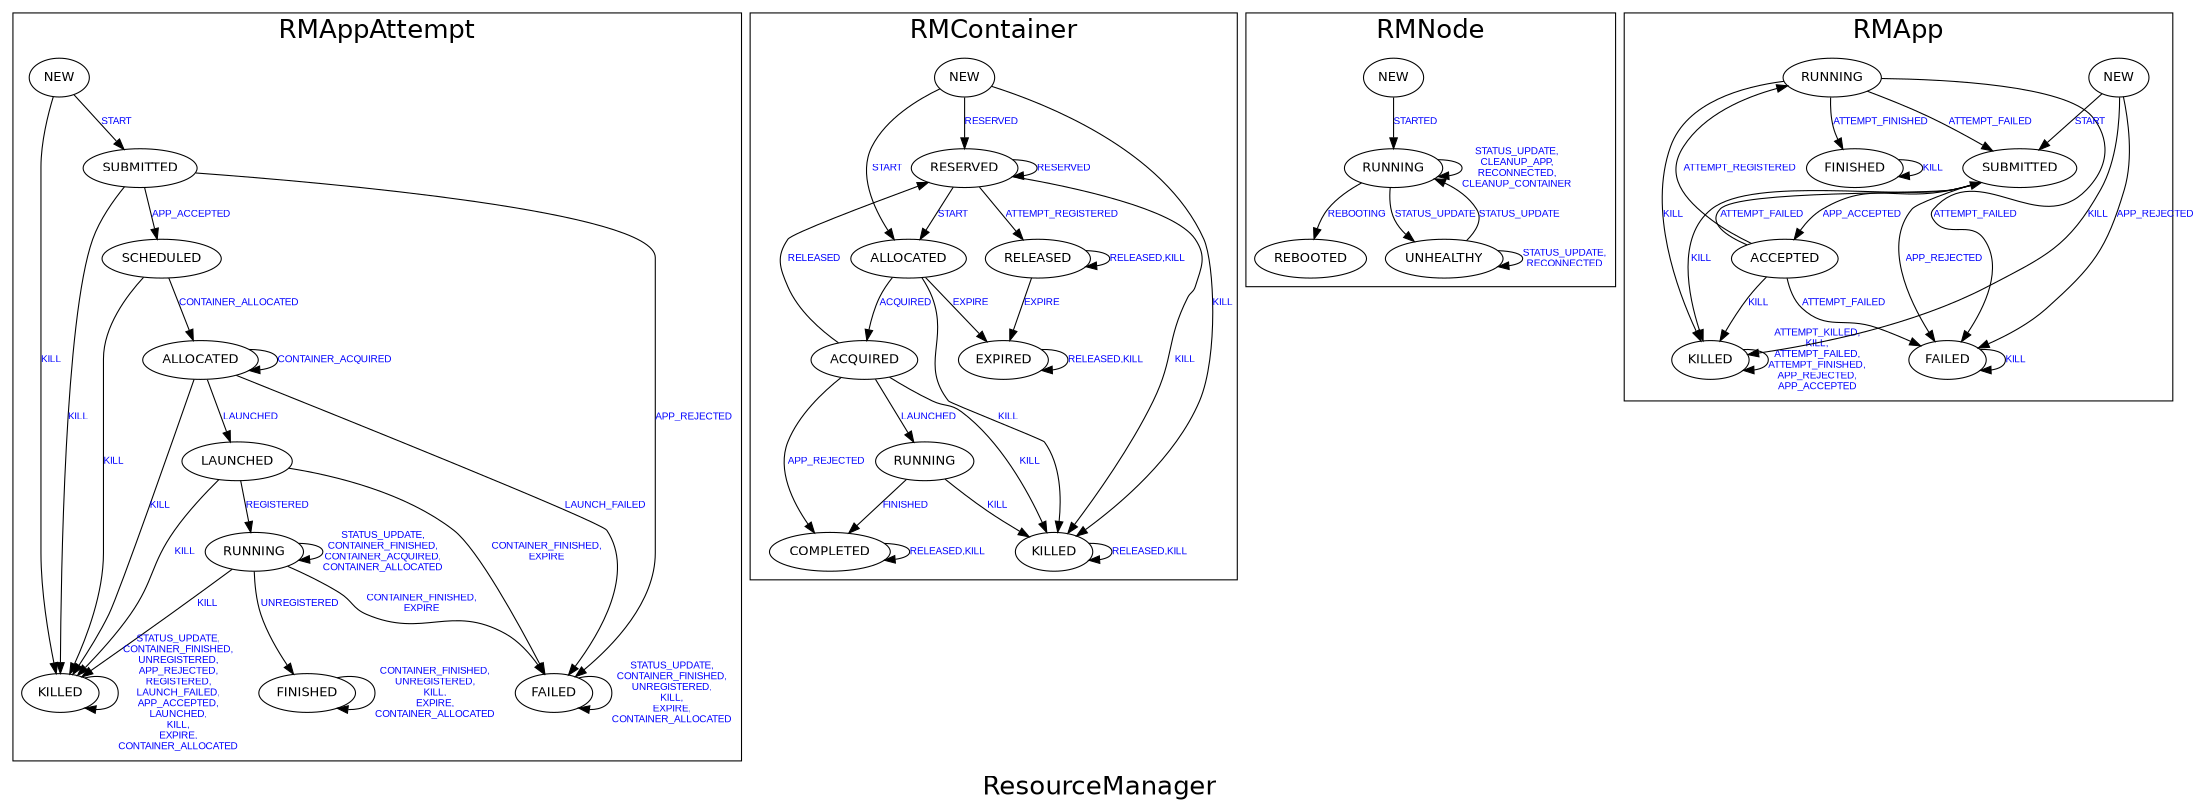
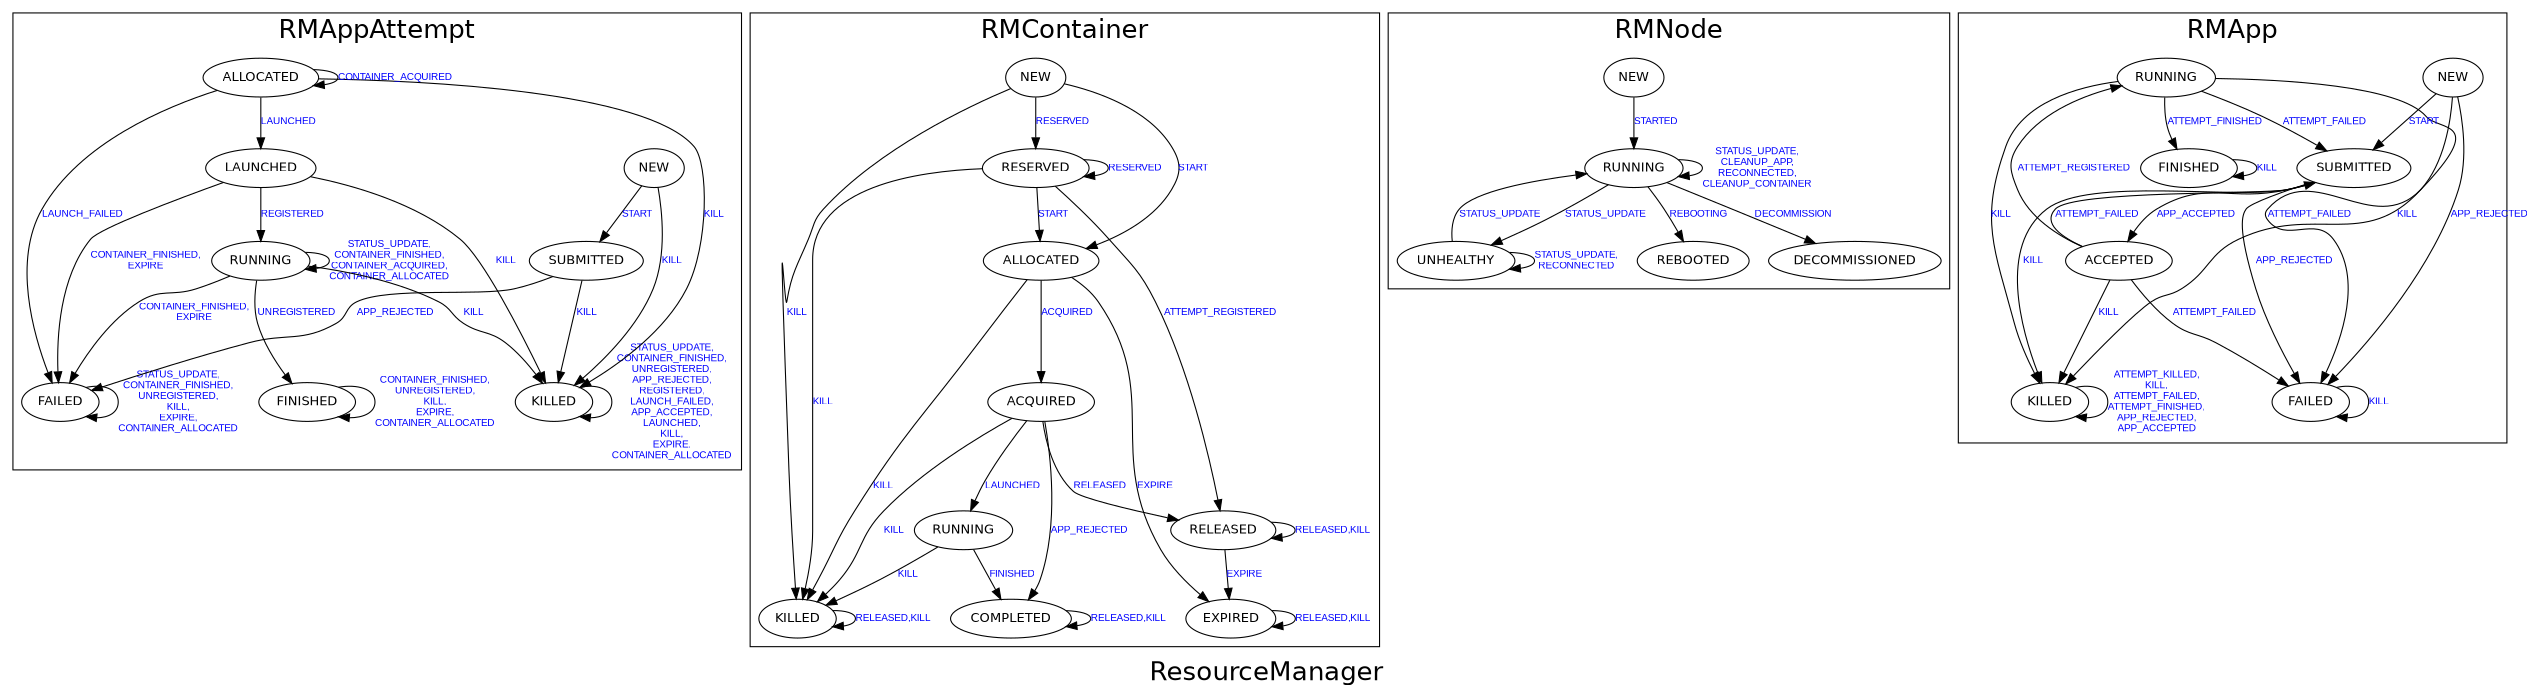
edge "ACQUIRED" -> "RESERVED": now "ACQUIRED" -> "RELEASED"
node "SCHEDULED": removed
node "DECOMMISSIONED": added
